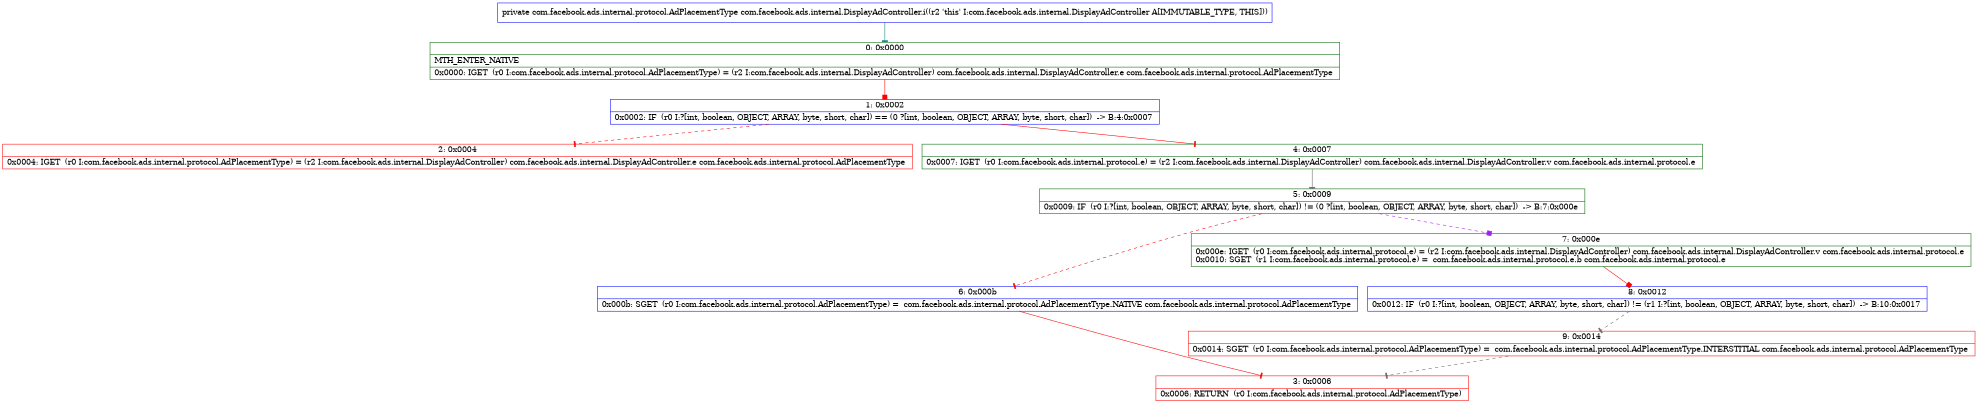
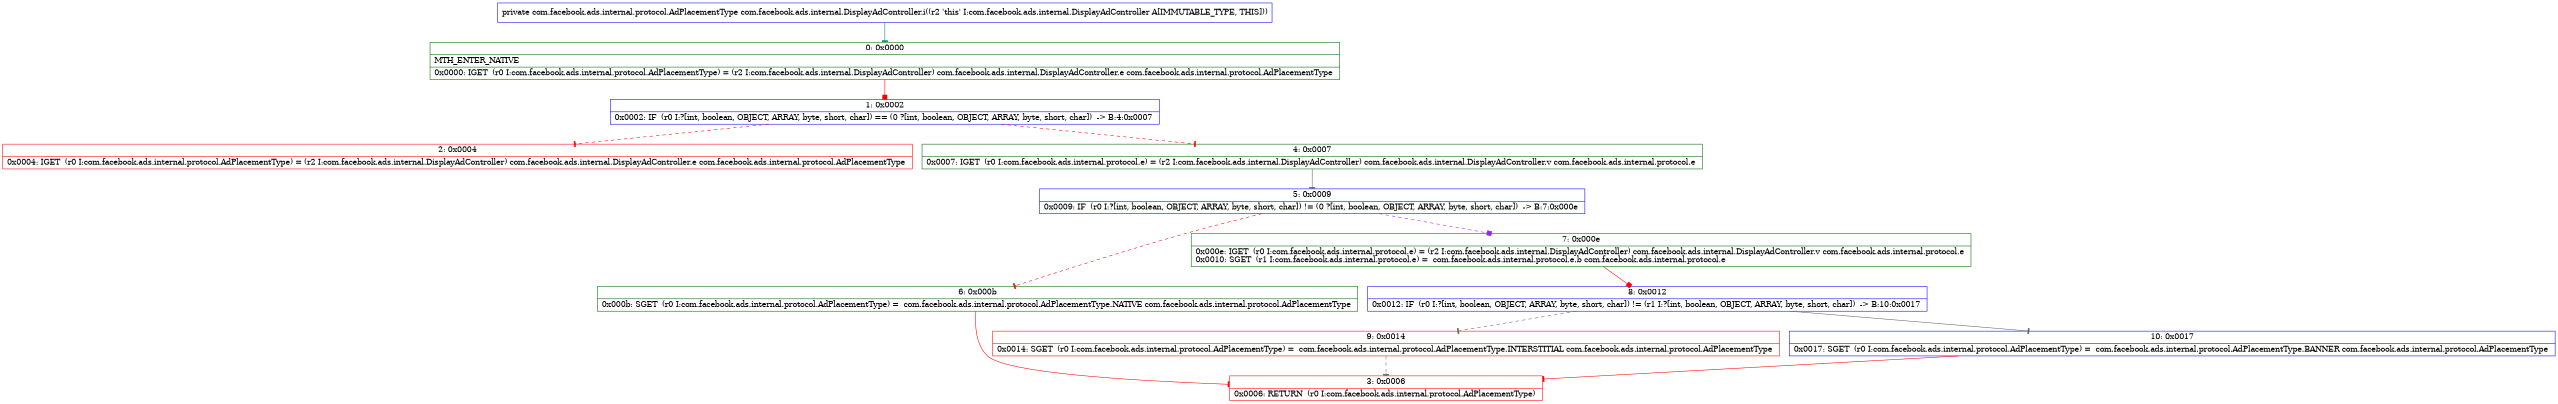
edge "1: 0x0002" -> "4: 0x0007": style solid -> dashed
node "5: 0x0009": color darkgreen -> blue
node "6: 0x000b": color blue -> darkgreen
node "10: 0x0017": added
